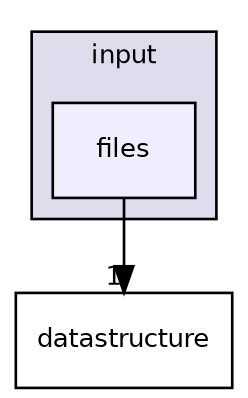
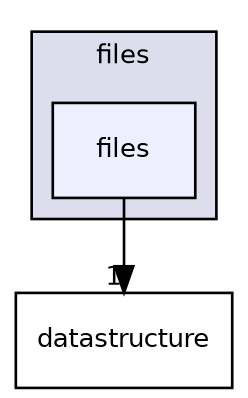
cluster "input": label "input" -> "files"
